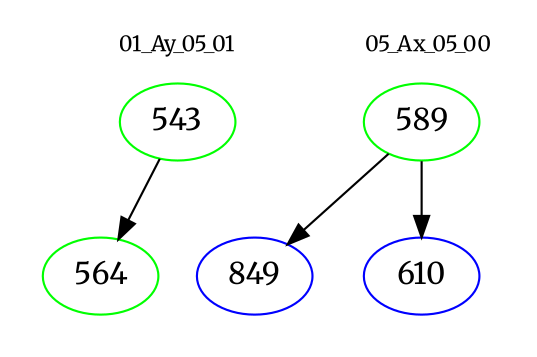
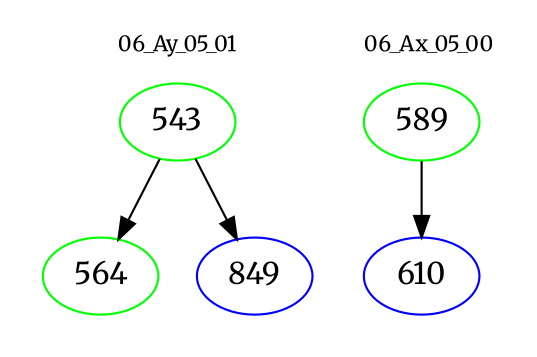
cluster "01_Ay_05_01": label "01_Ay_05_01" -> "06_Ay_05_01"
cluster "05_Ax_05_00": label "05_Ax_05_00" -> "06_Ax_05_00"
edge "589" -> "849": now "543" -> "849"
